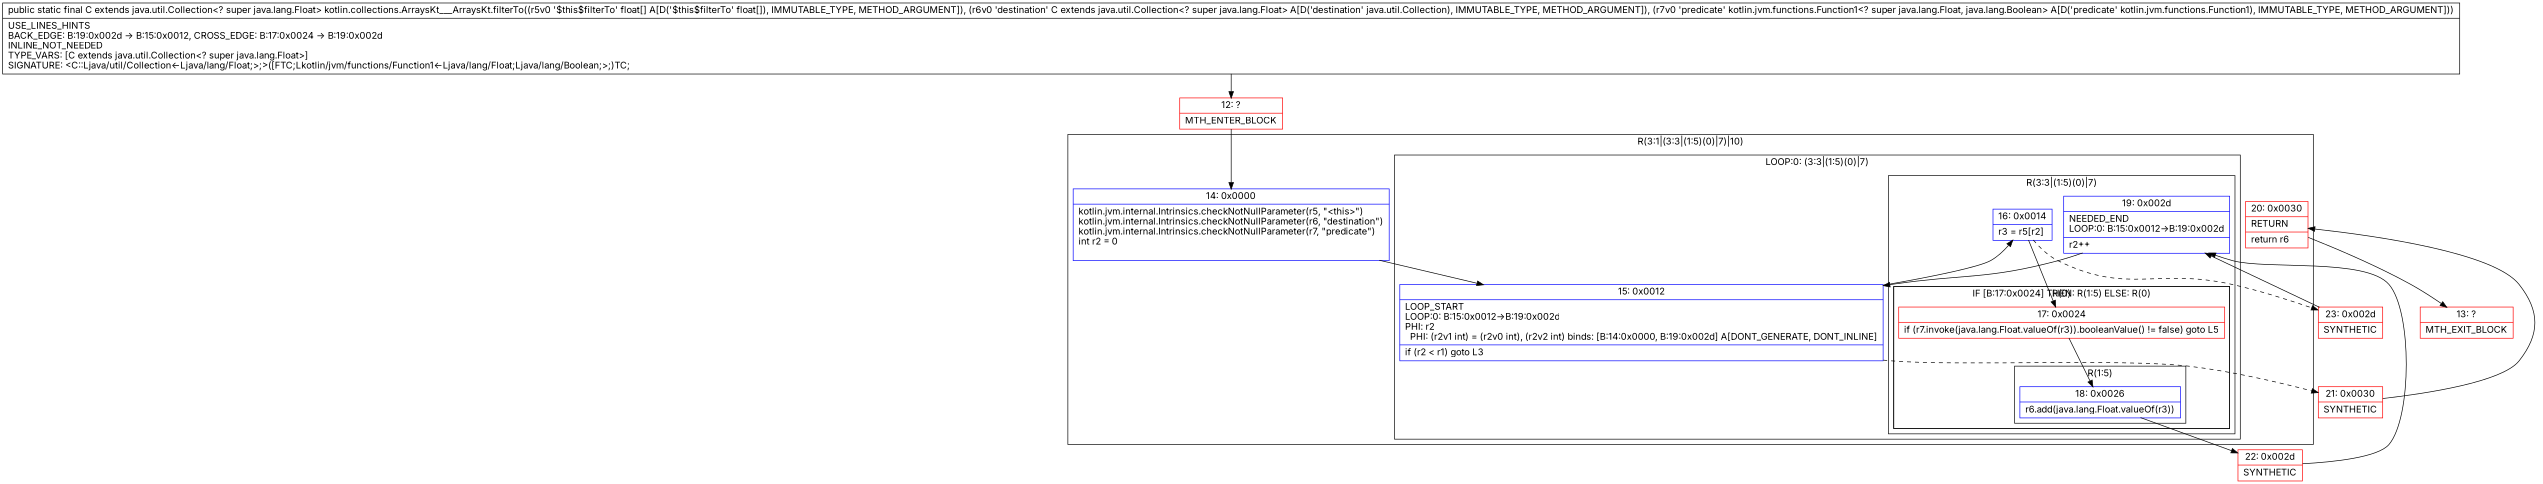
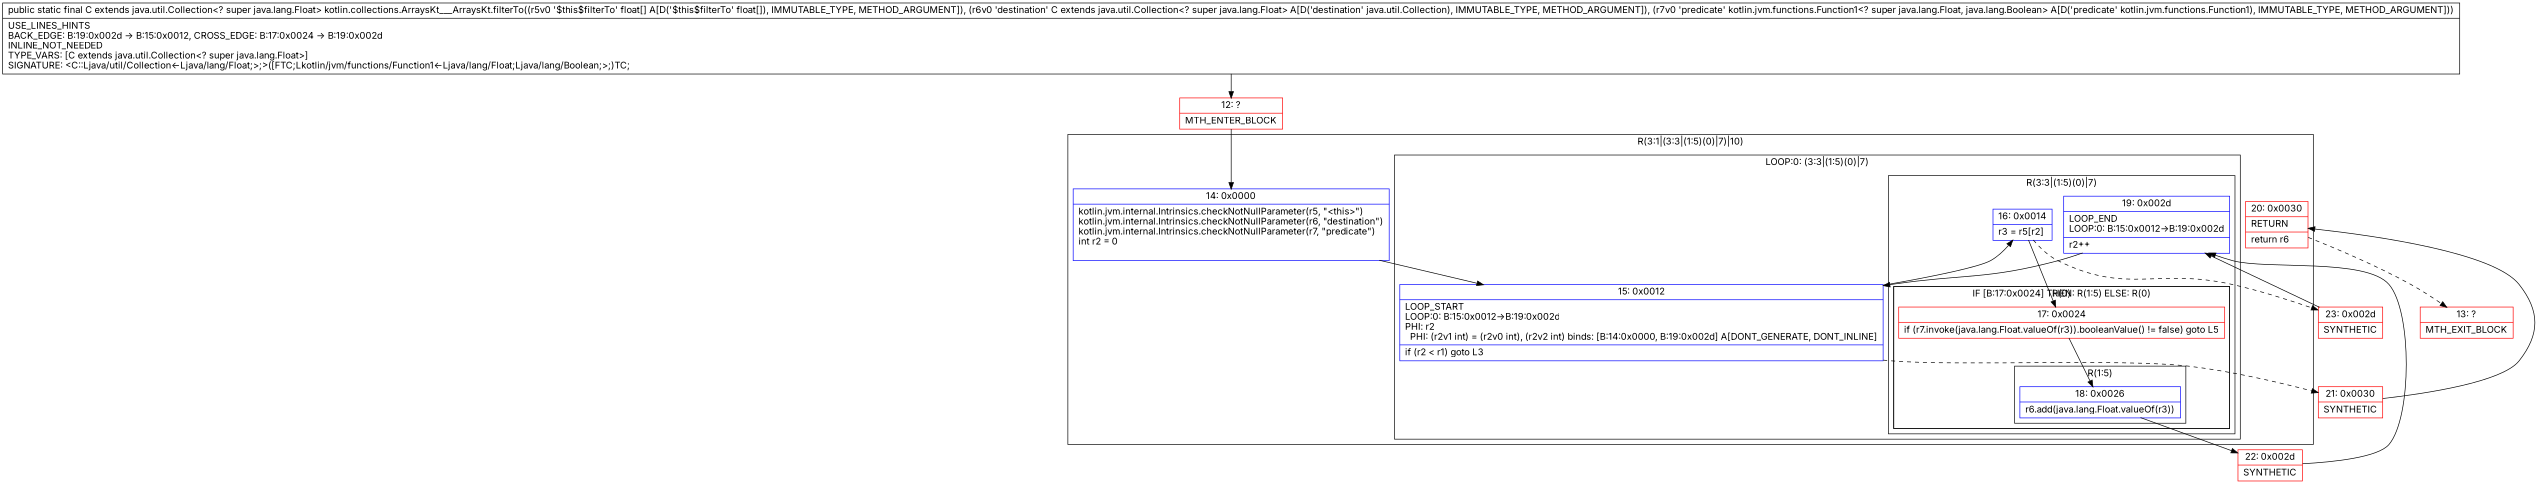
node "19: 0x002d": text "NEEDED_END" -> "LOOP_END"
edge "20: 0x0030" -> "13: ?": style solid -> dashed
